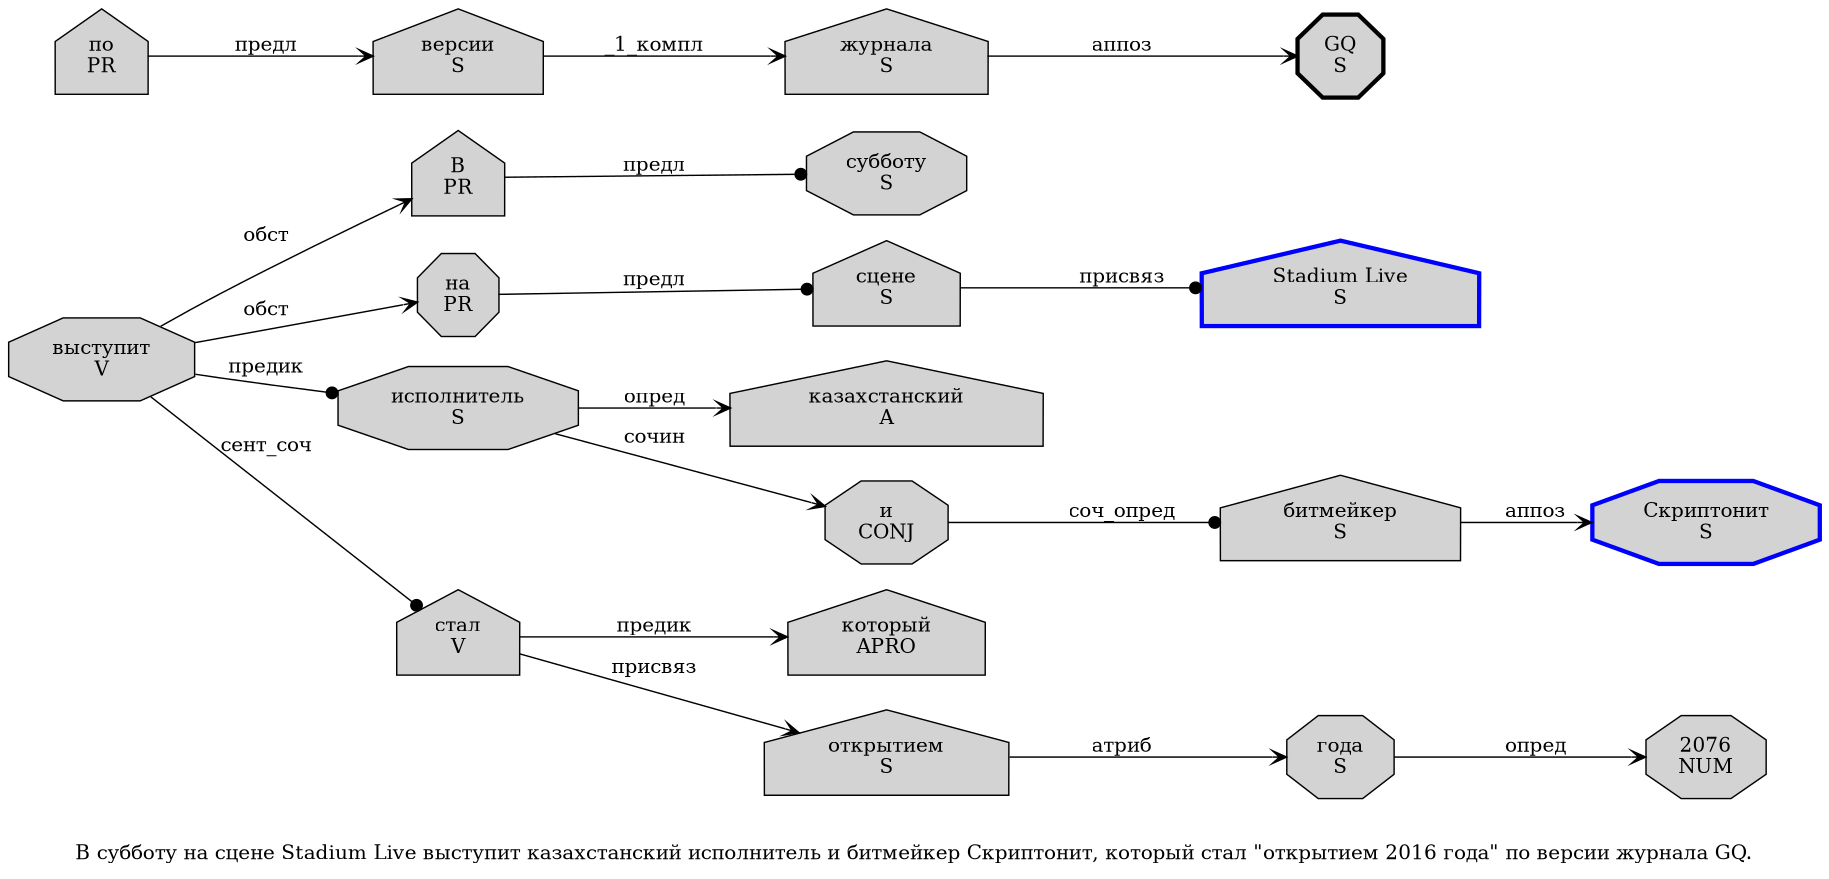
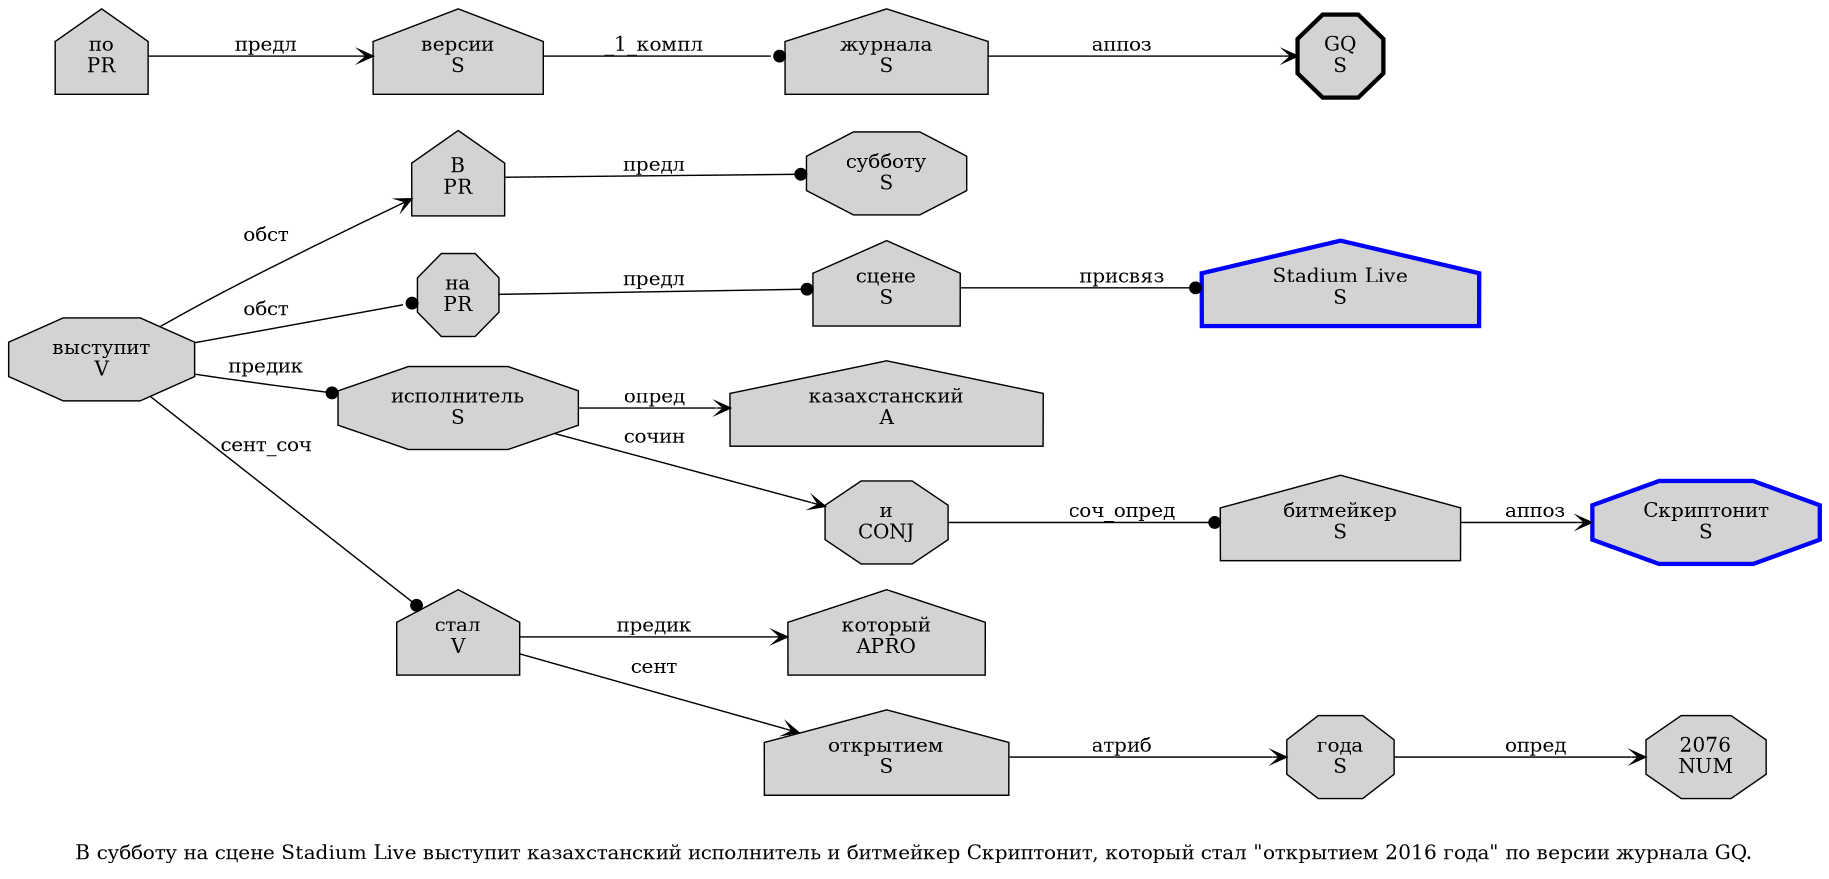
edge "версии S" -> "журнала S": arrowhead vee -> dot
edge "выступит V" -> "на PR": arrowhead vee -> dot
edge "стал V" -> "открытием S": label "присвяз" -> "сент"
